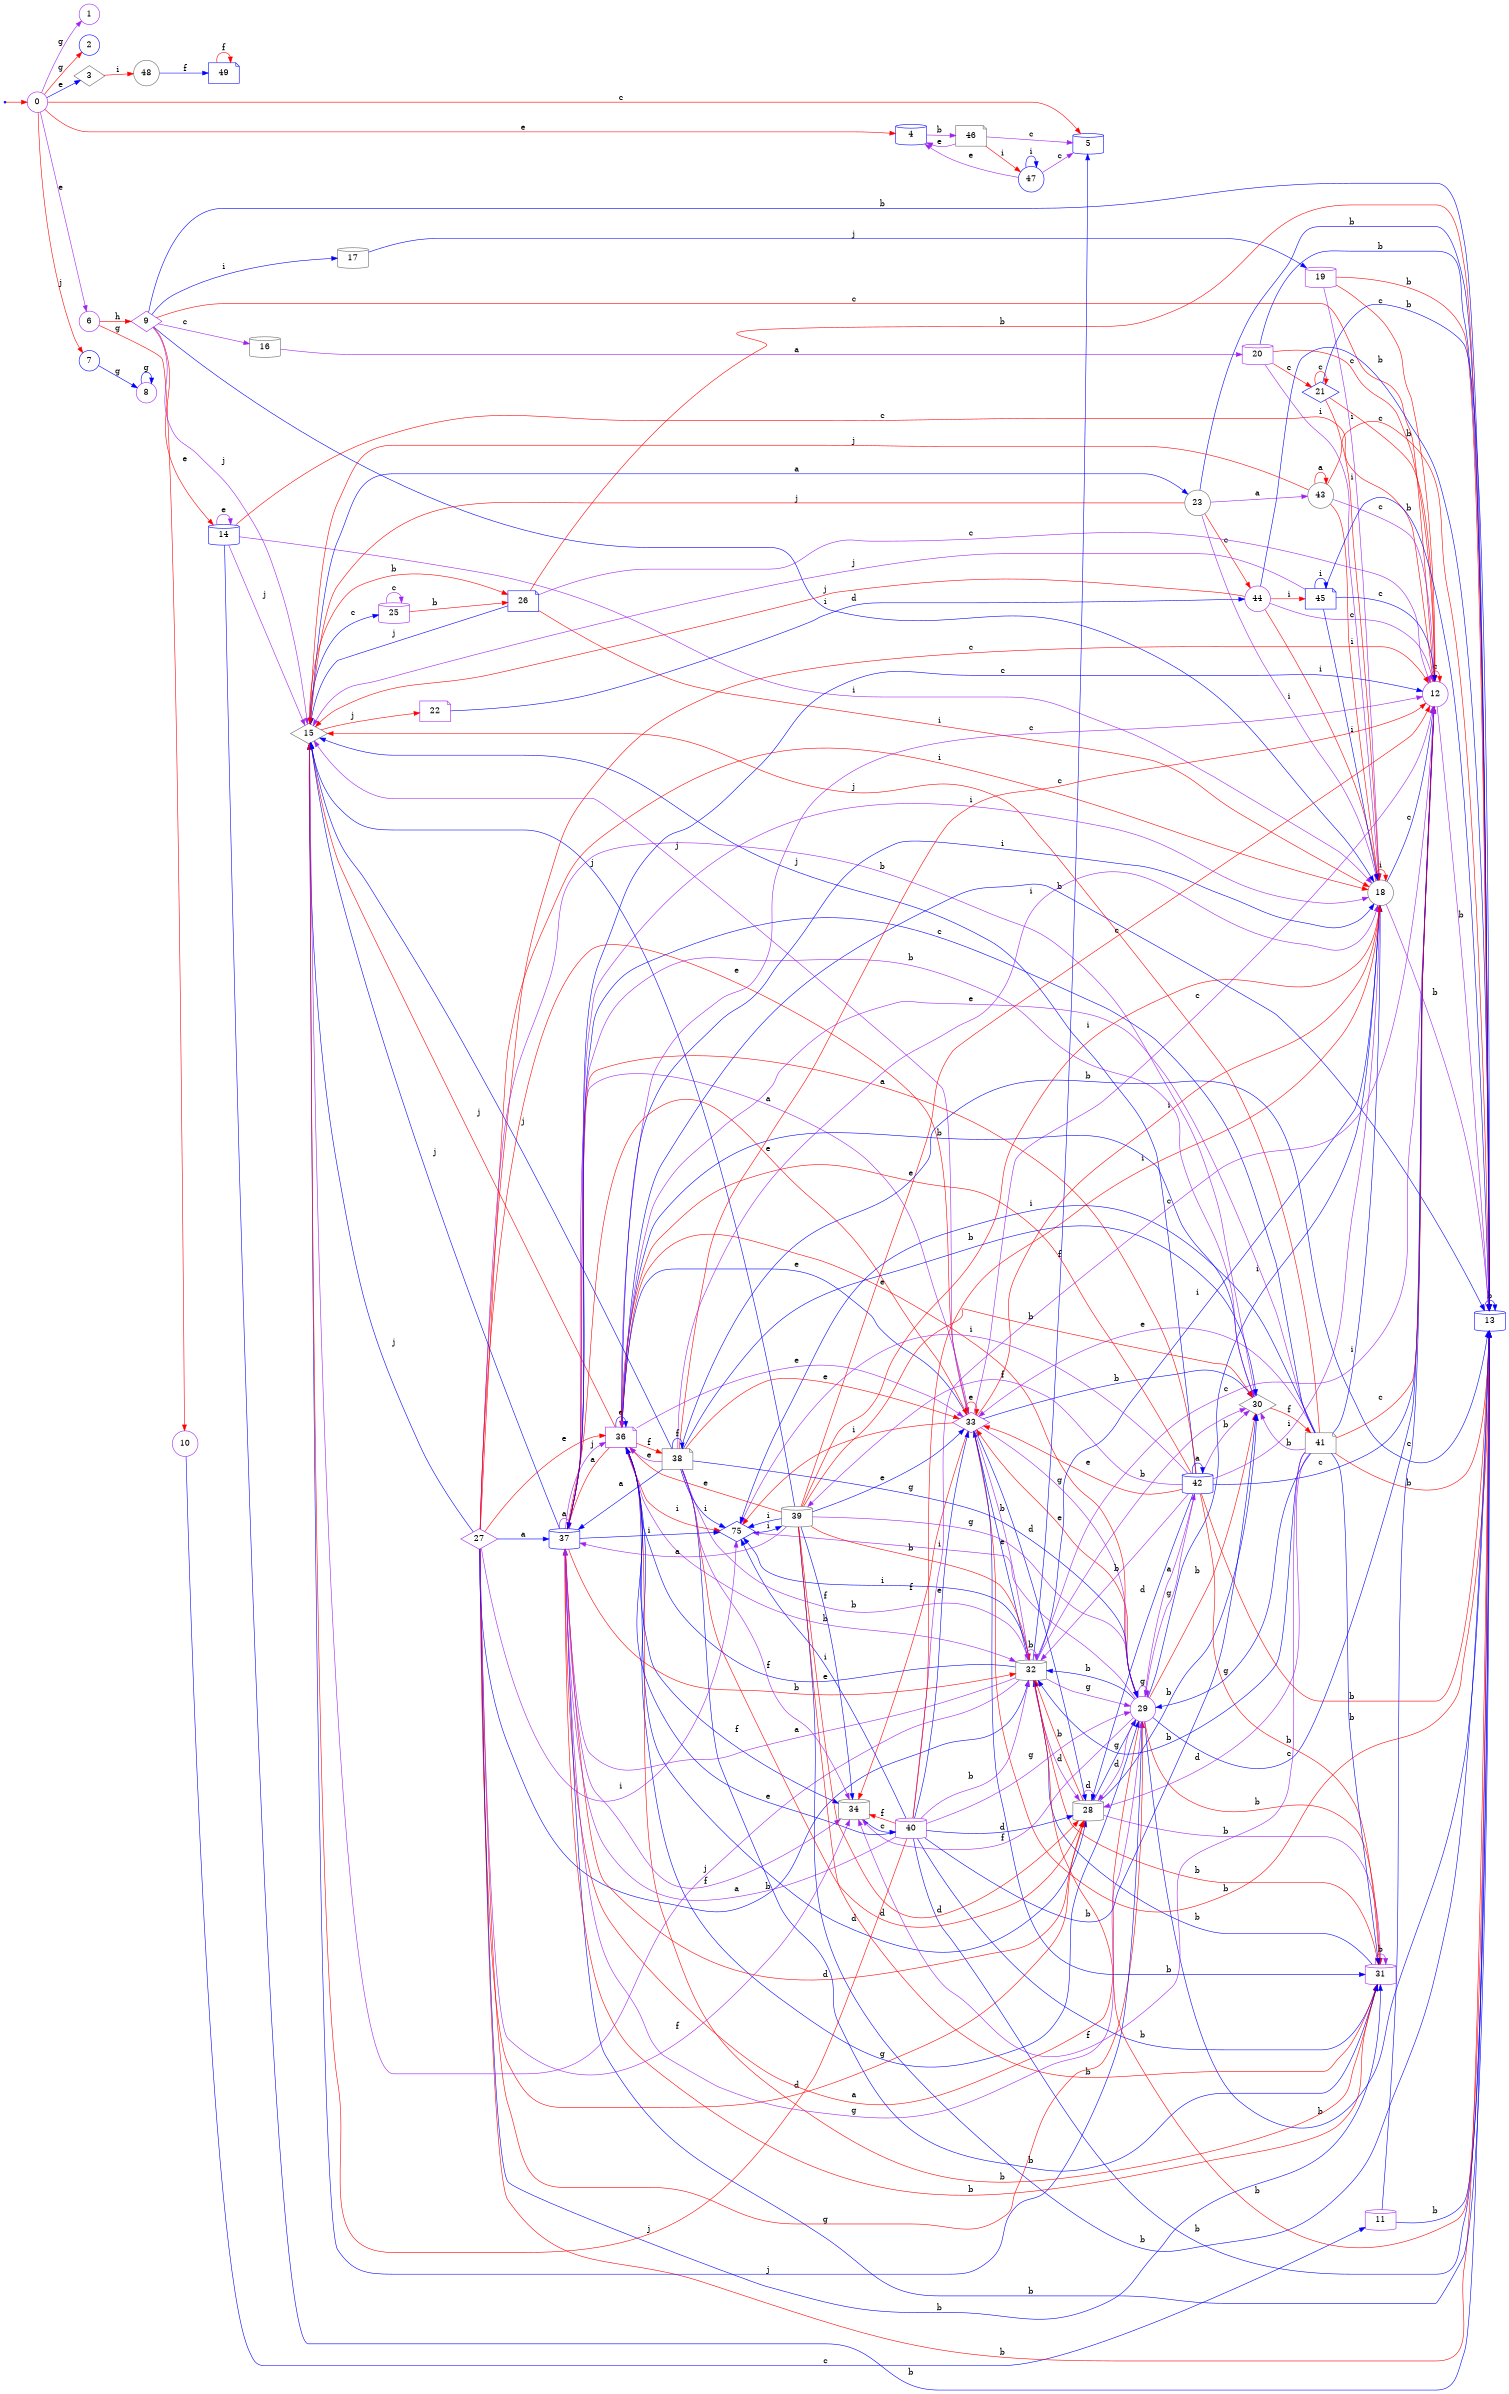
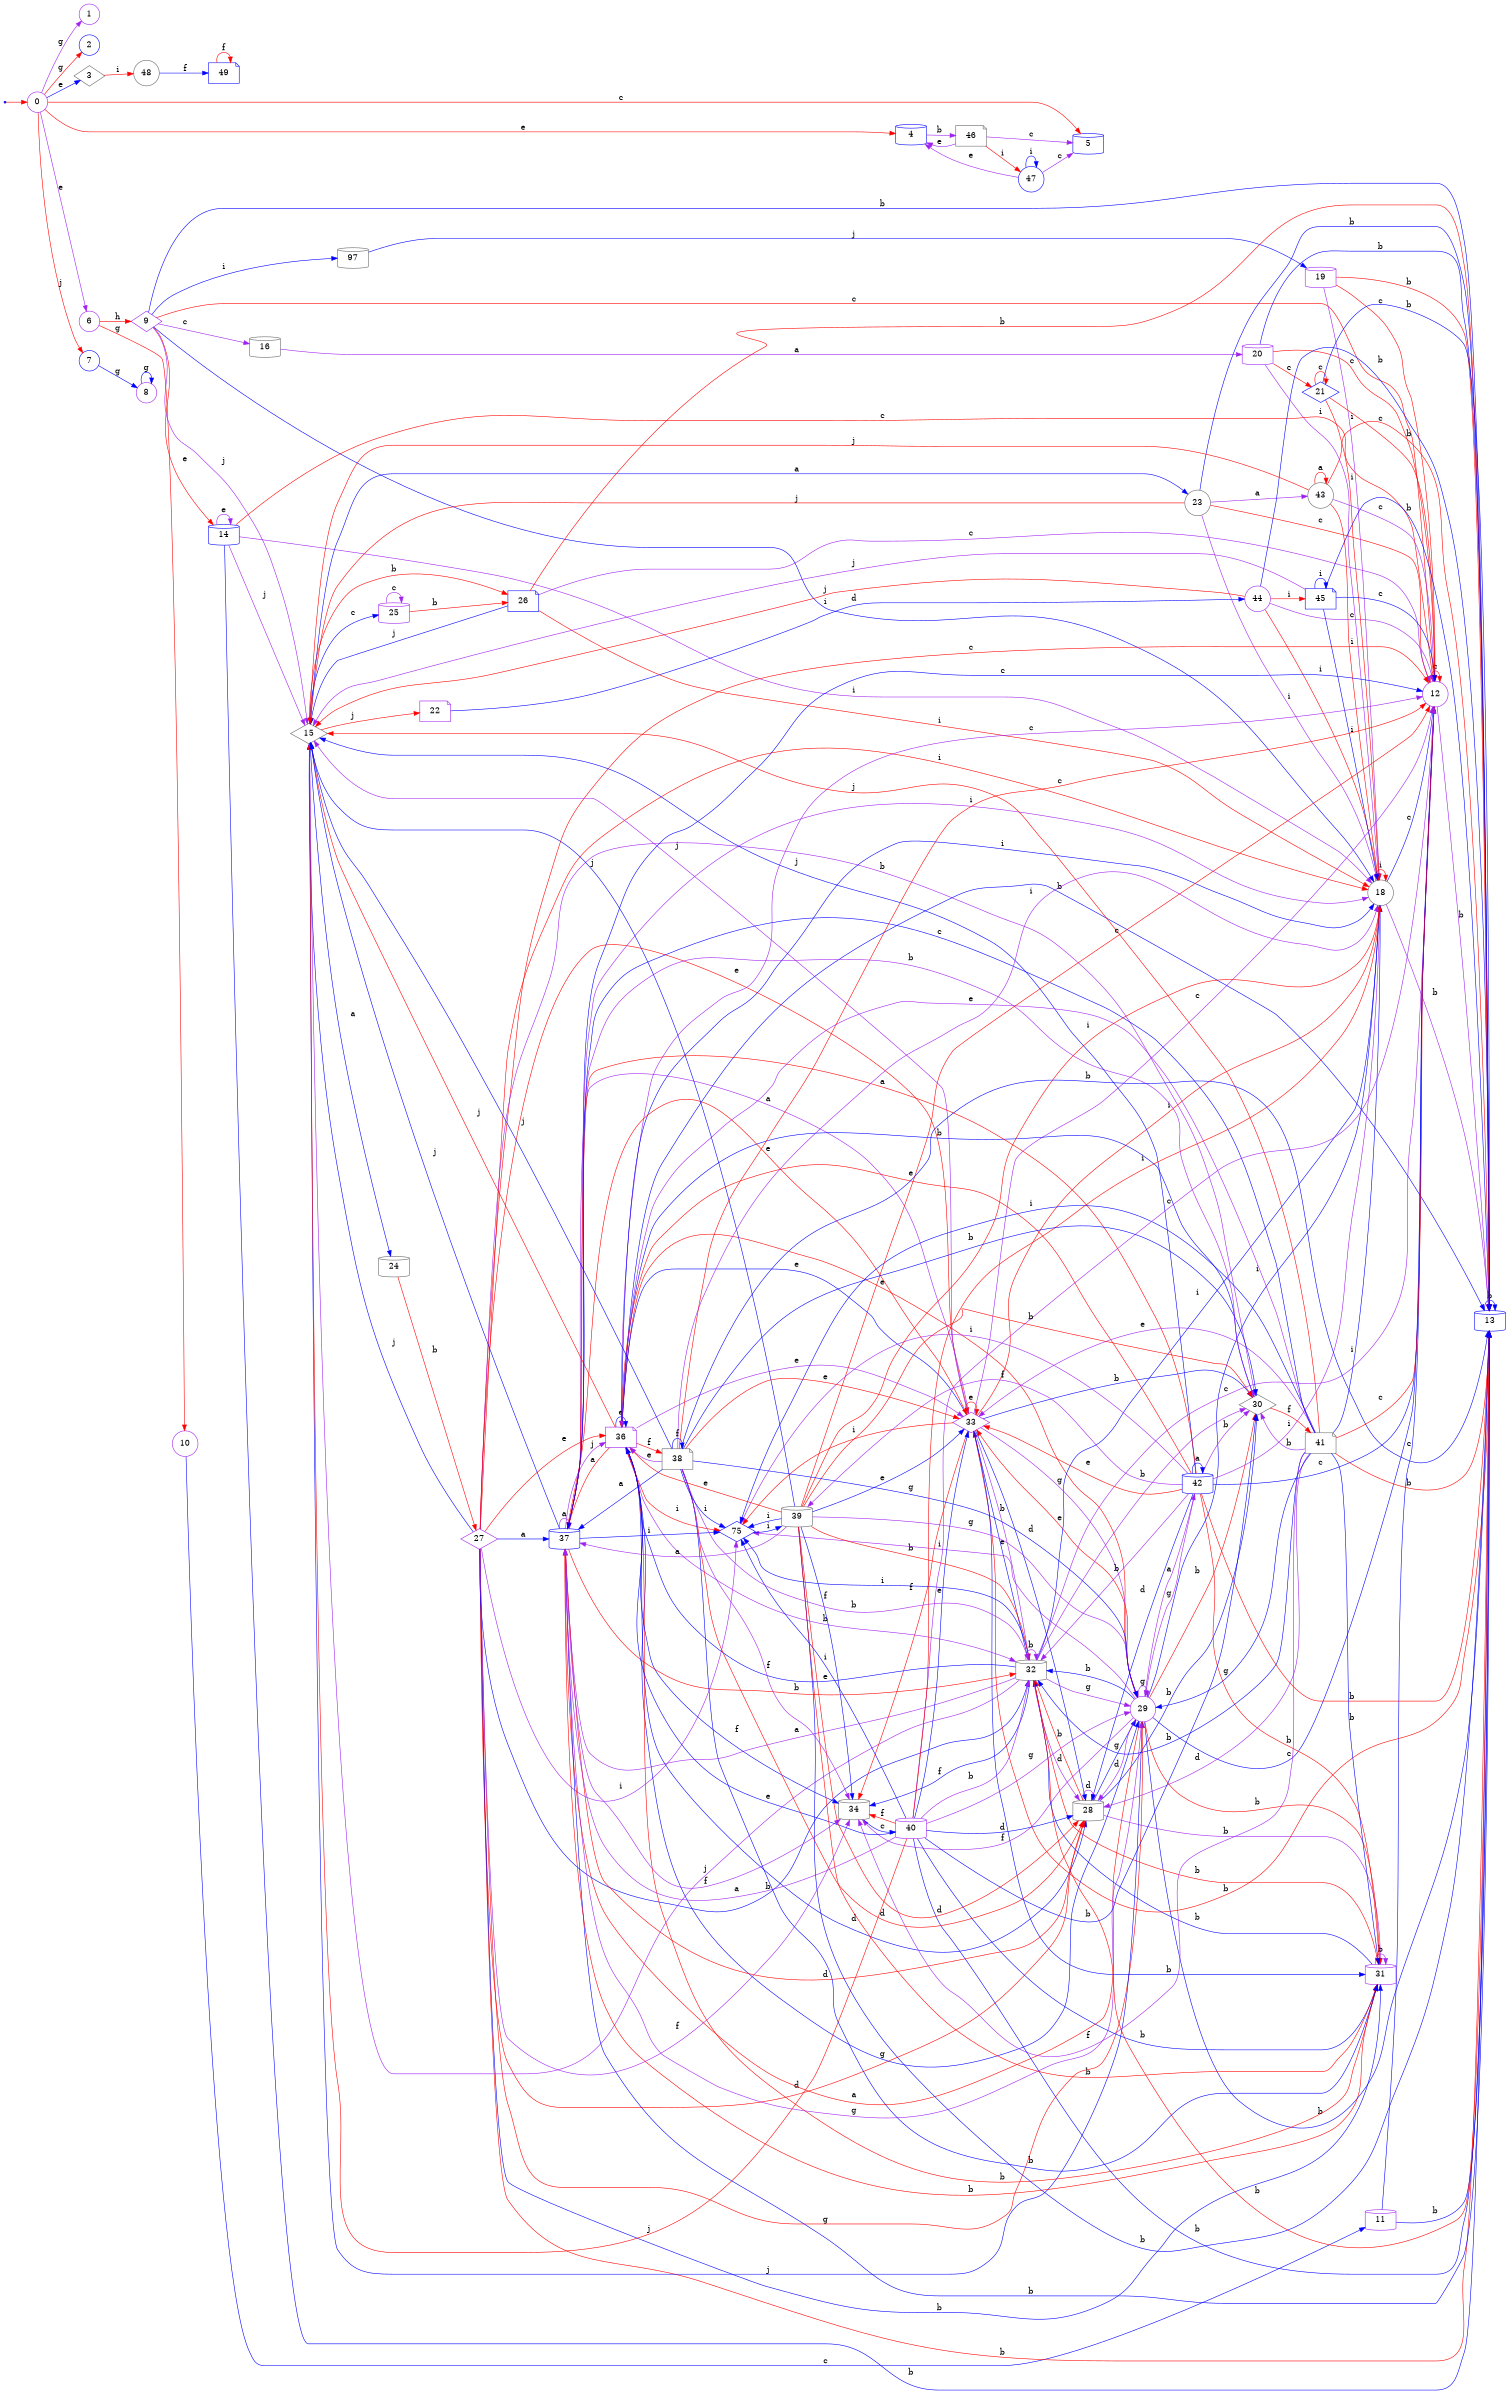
node "17": label "17" -> "97"
edge "23" -> "44": now "23" -> "12"
edge "32" -> "5": now "32" -> "34"
node "24": added
